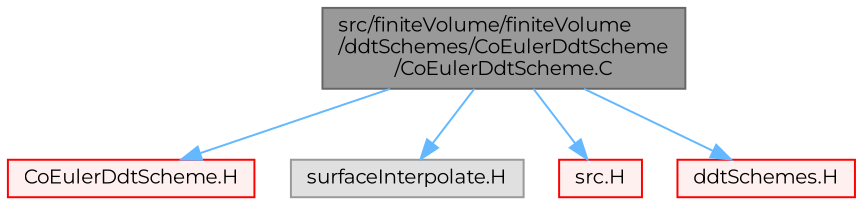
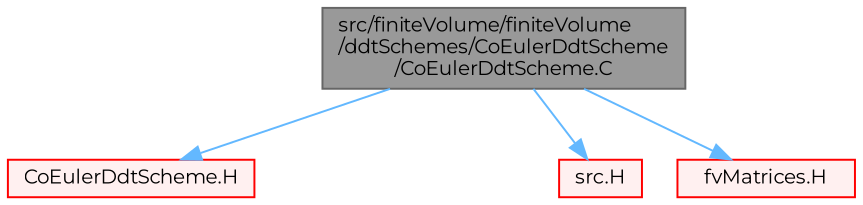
node "surfaceInterpolate.H": removed
node "ddtSchemes.H": label "ddtSchemes.H" -> "fvMatrices.H"
